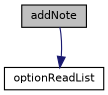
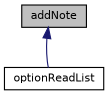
edge "addNote" -> "optionReadList": reversed
